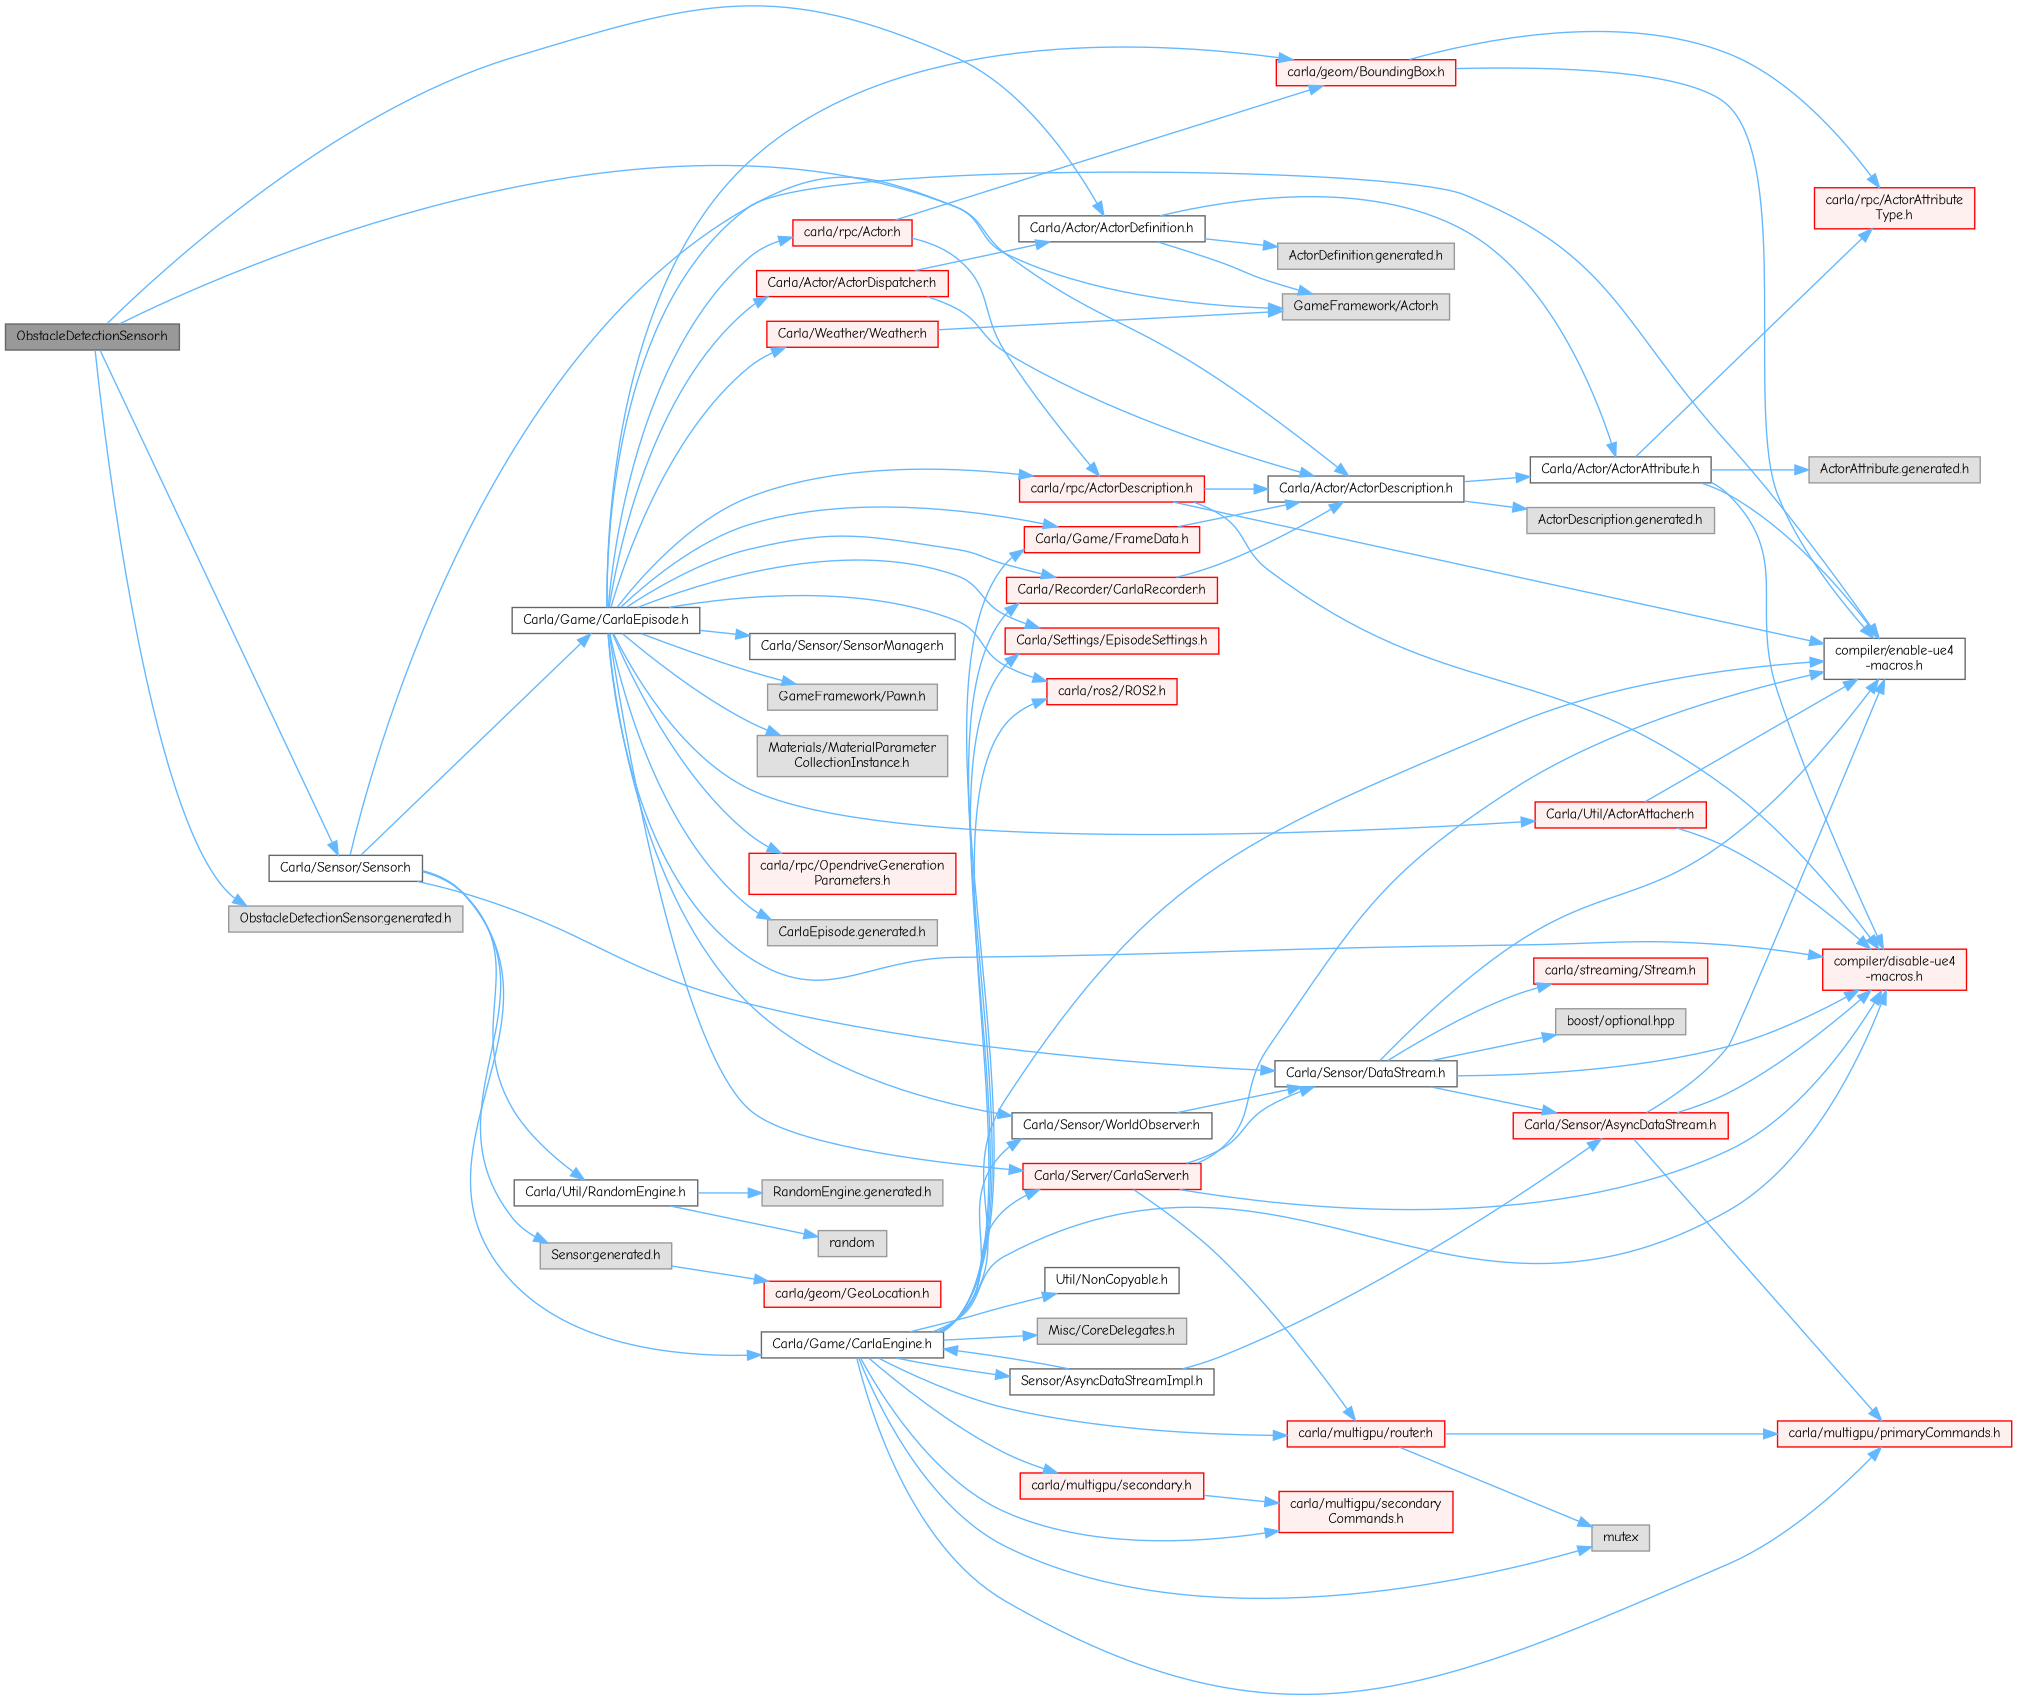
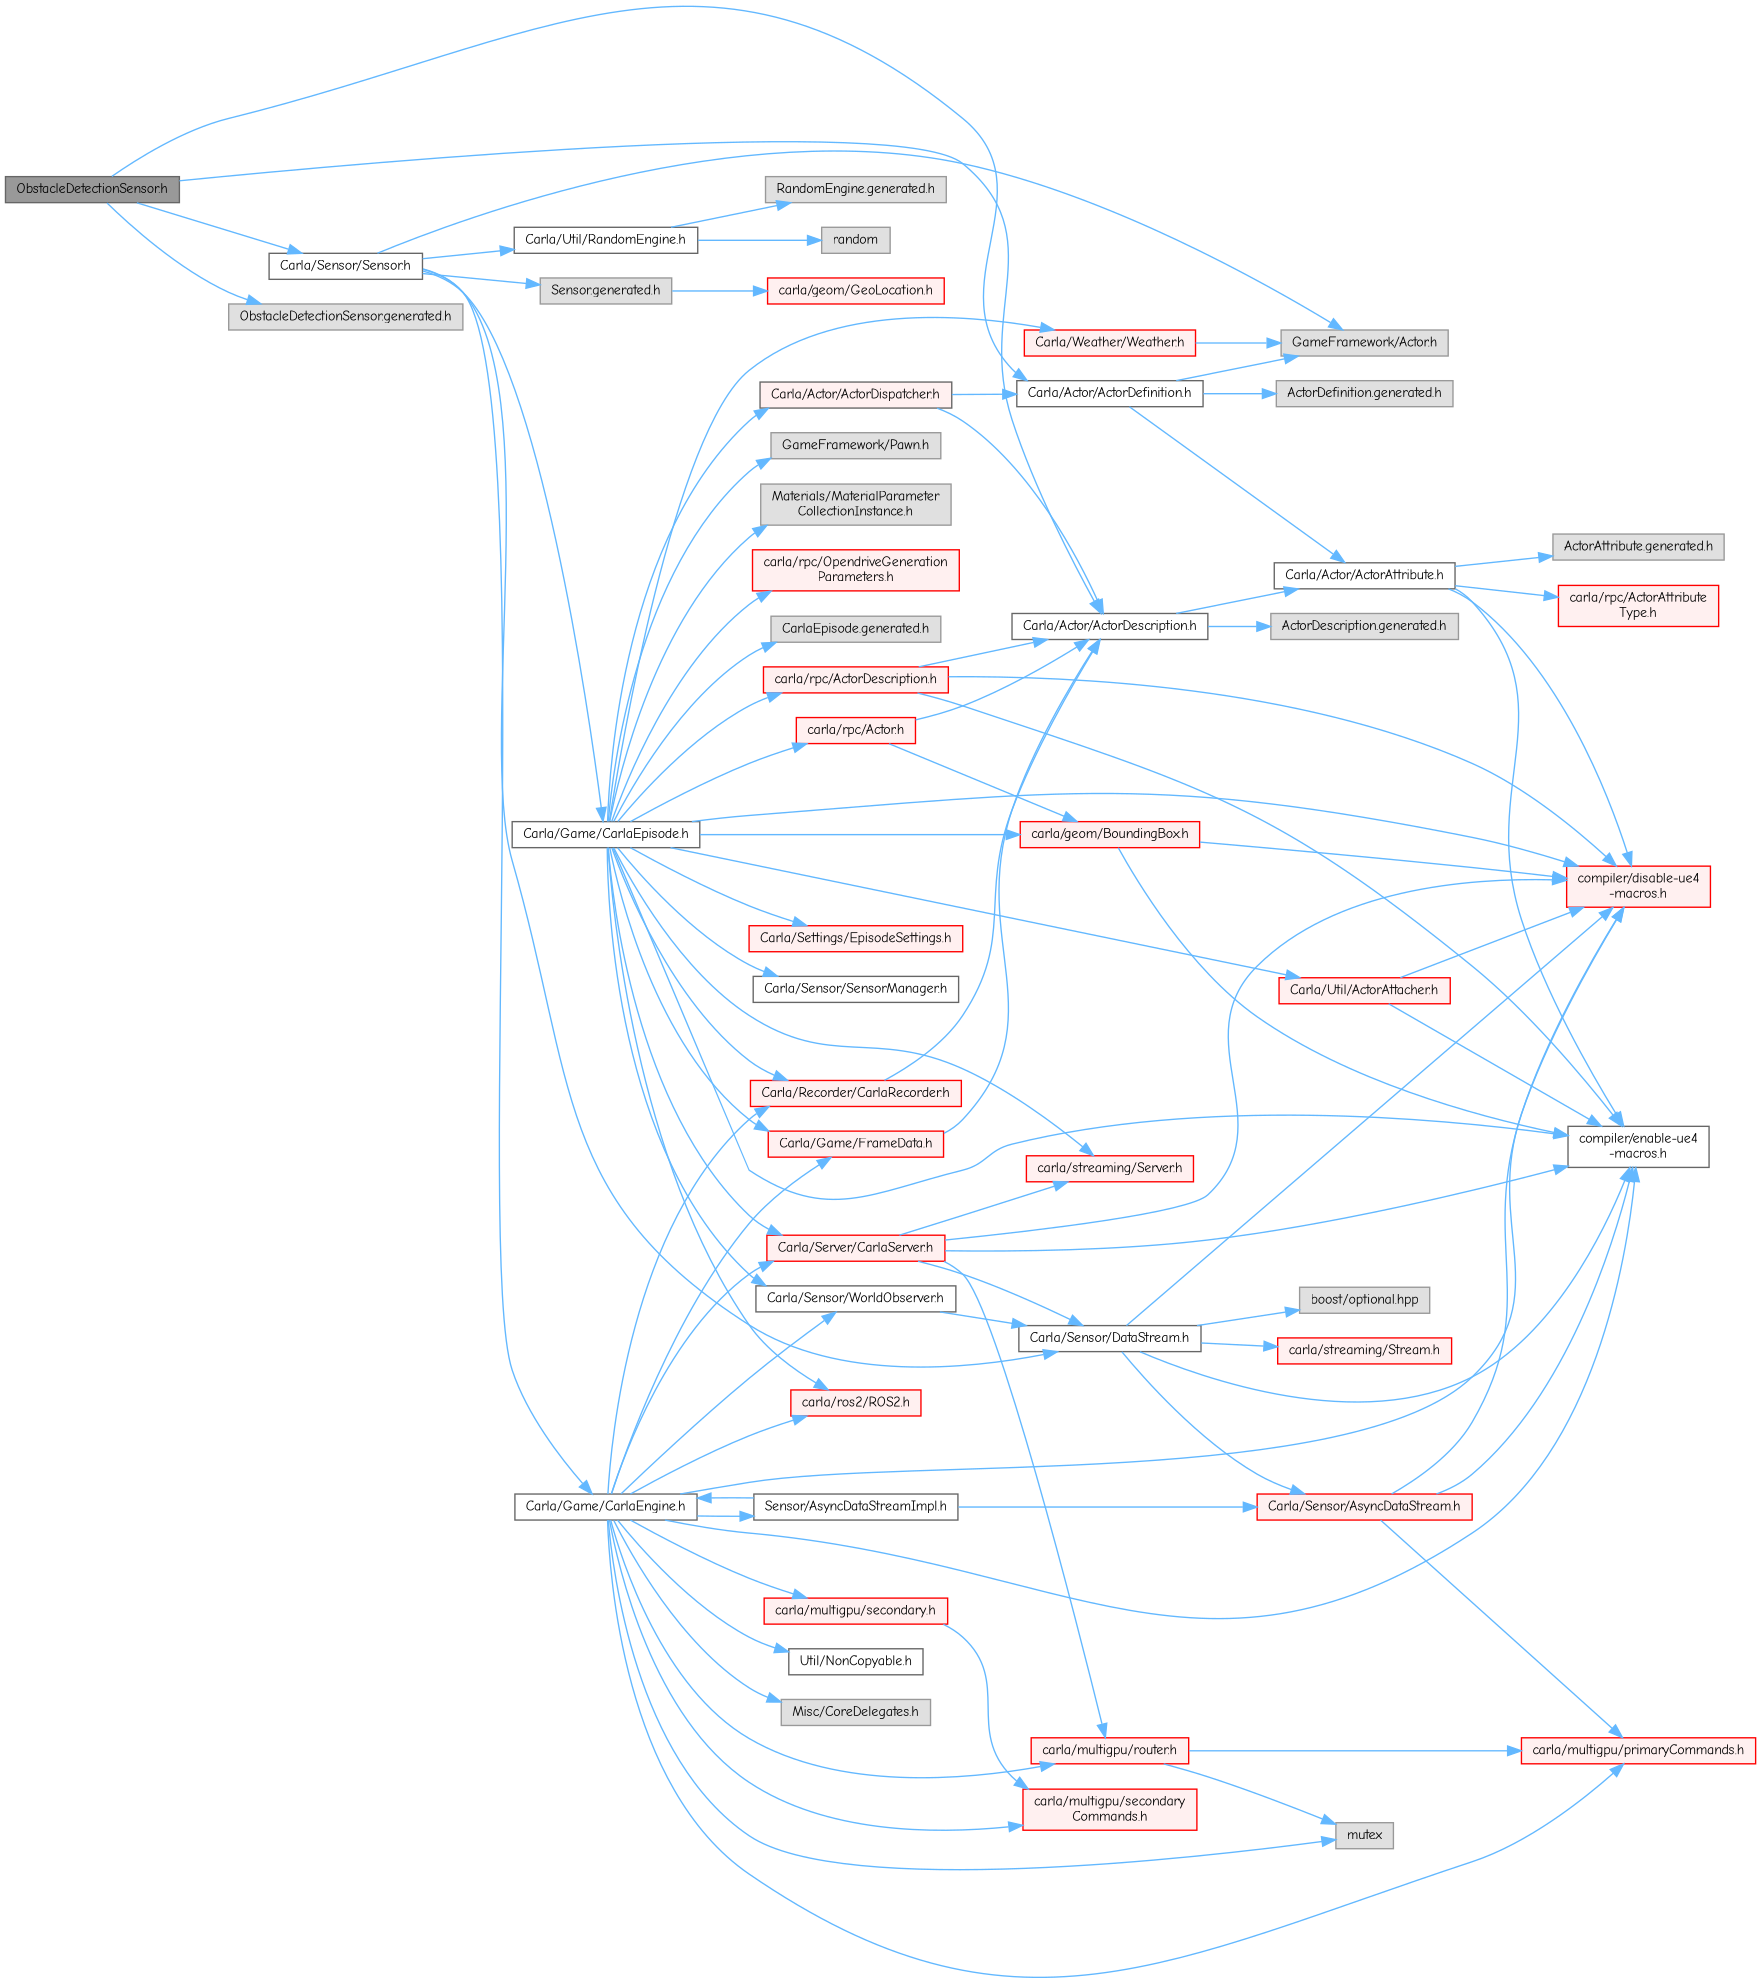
edge "carla/geom/BoundingBox.h" -> "carla/rpc/ActorAttribute Type.h": now "carla/geom/BoundingBox.h" -> "compiler/disable-ue4 -macros.h"
node "Carla/Actor/ActorDispatcher.h": color red -> grey40
edge "carla/rpc/Actor.h" -> "carla/rpc/ActorDescription.h": now "carla/rpc/Actor.h" -> "Carla/Actor/ActorDescription.h"
edge "Carla/Game/CarlaEngine.h" -> "Carla/Settings/EpisodeSettings.h": removed
node "carla/streaming/Server.h": added
